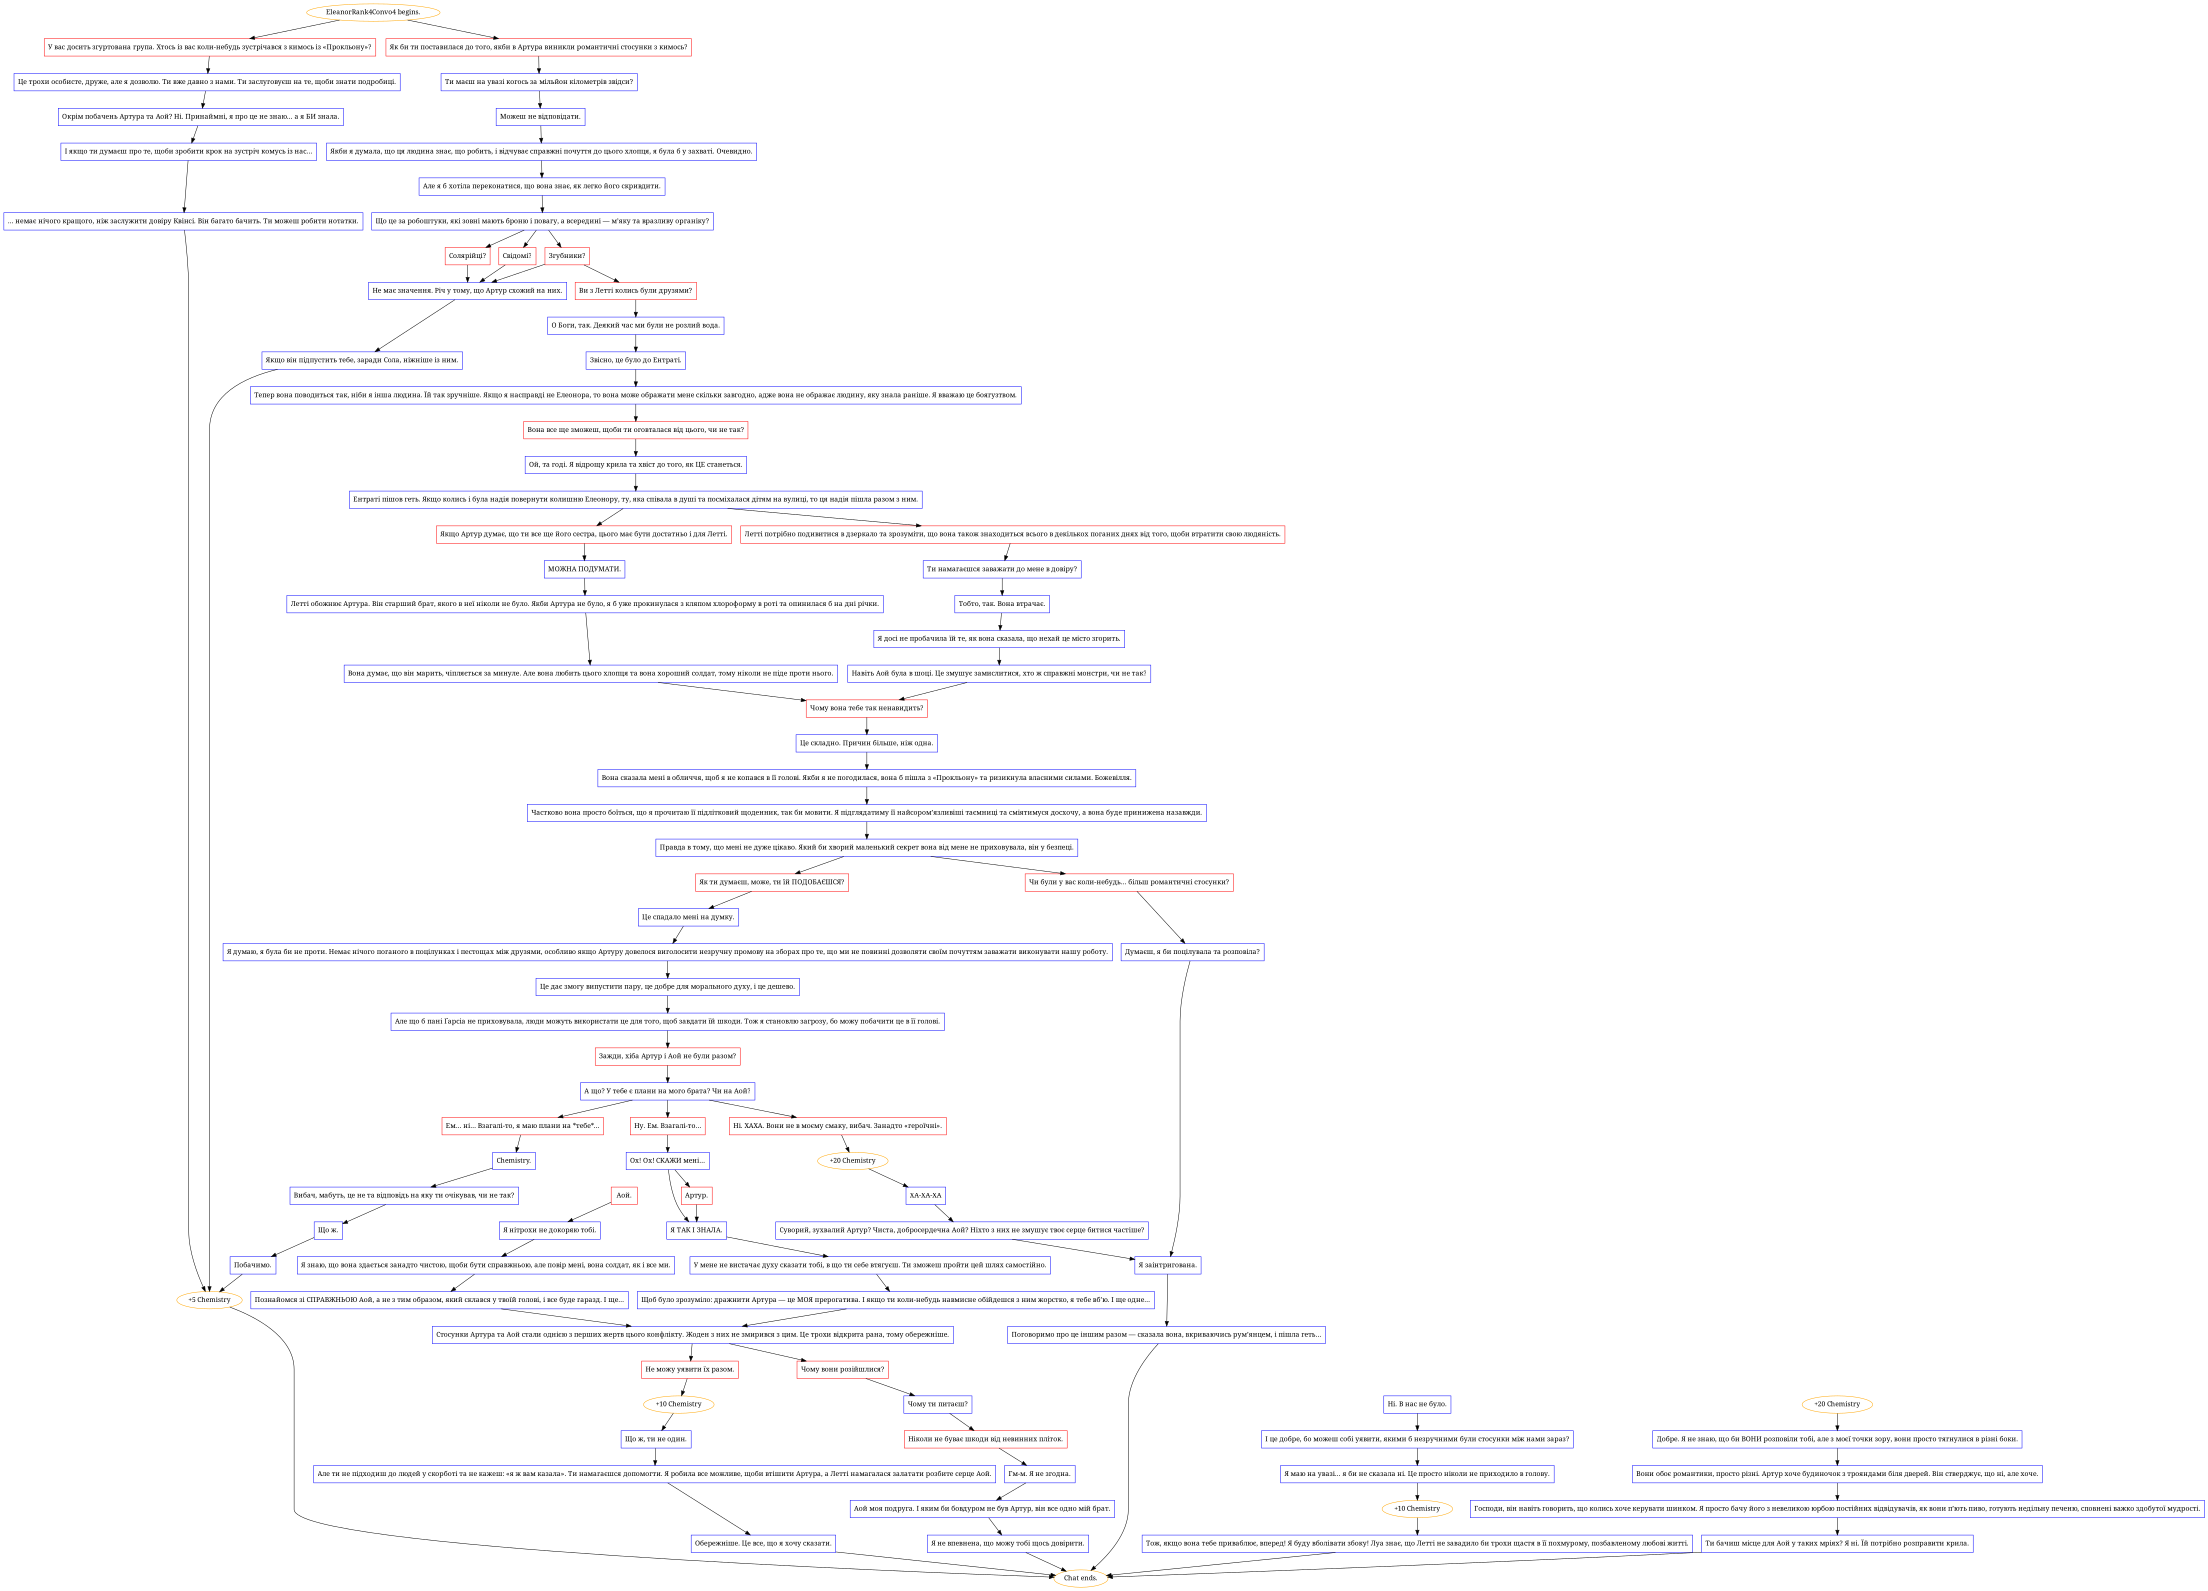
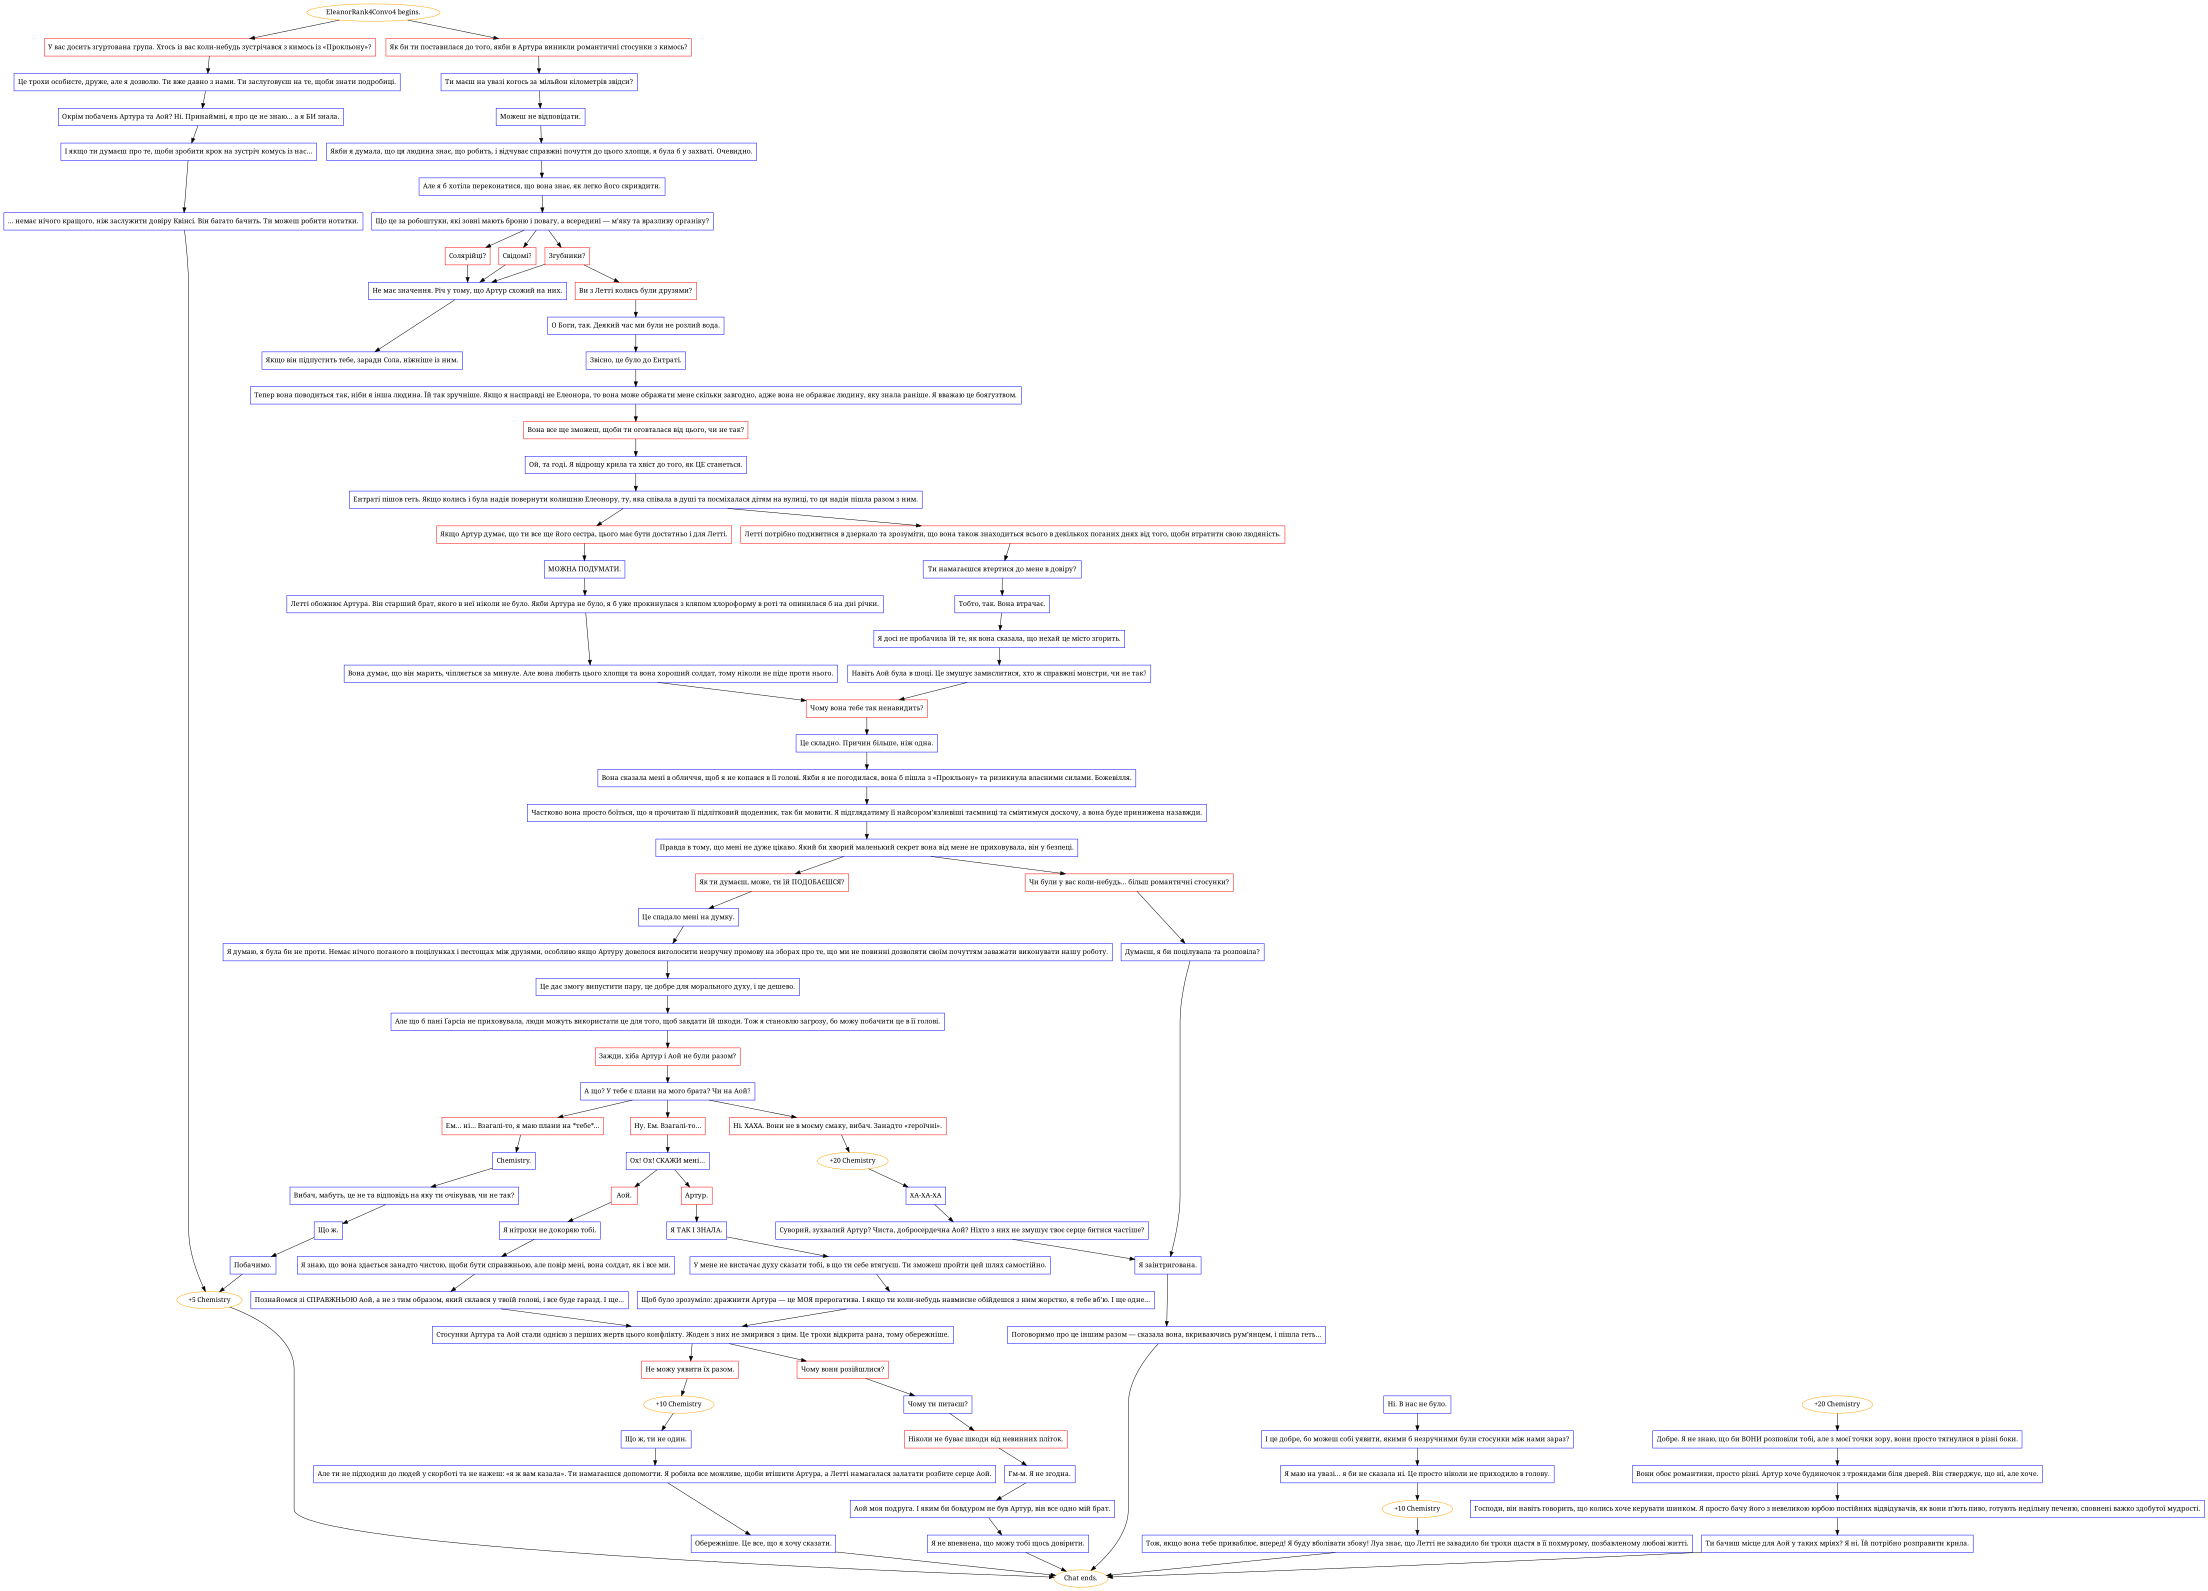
node "Ти намагаєшся заважати до мене в довіру?": label "Ти намагаєшся заважати до мене в довіру?" -> "Ти намагаєшся втертися до мене в довіру?"
edge "Якщо він підпустить тебе, заради Сола, ніжніше із ним." -> "+5 Chemistry": removed
edge "Ох! Ох! СКАЖИ мені…" -> "Я ТАК І ЗНАЛА.": now "Ох! Ох! СКАЖИ мені…" -> "Аой."
